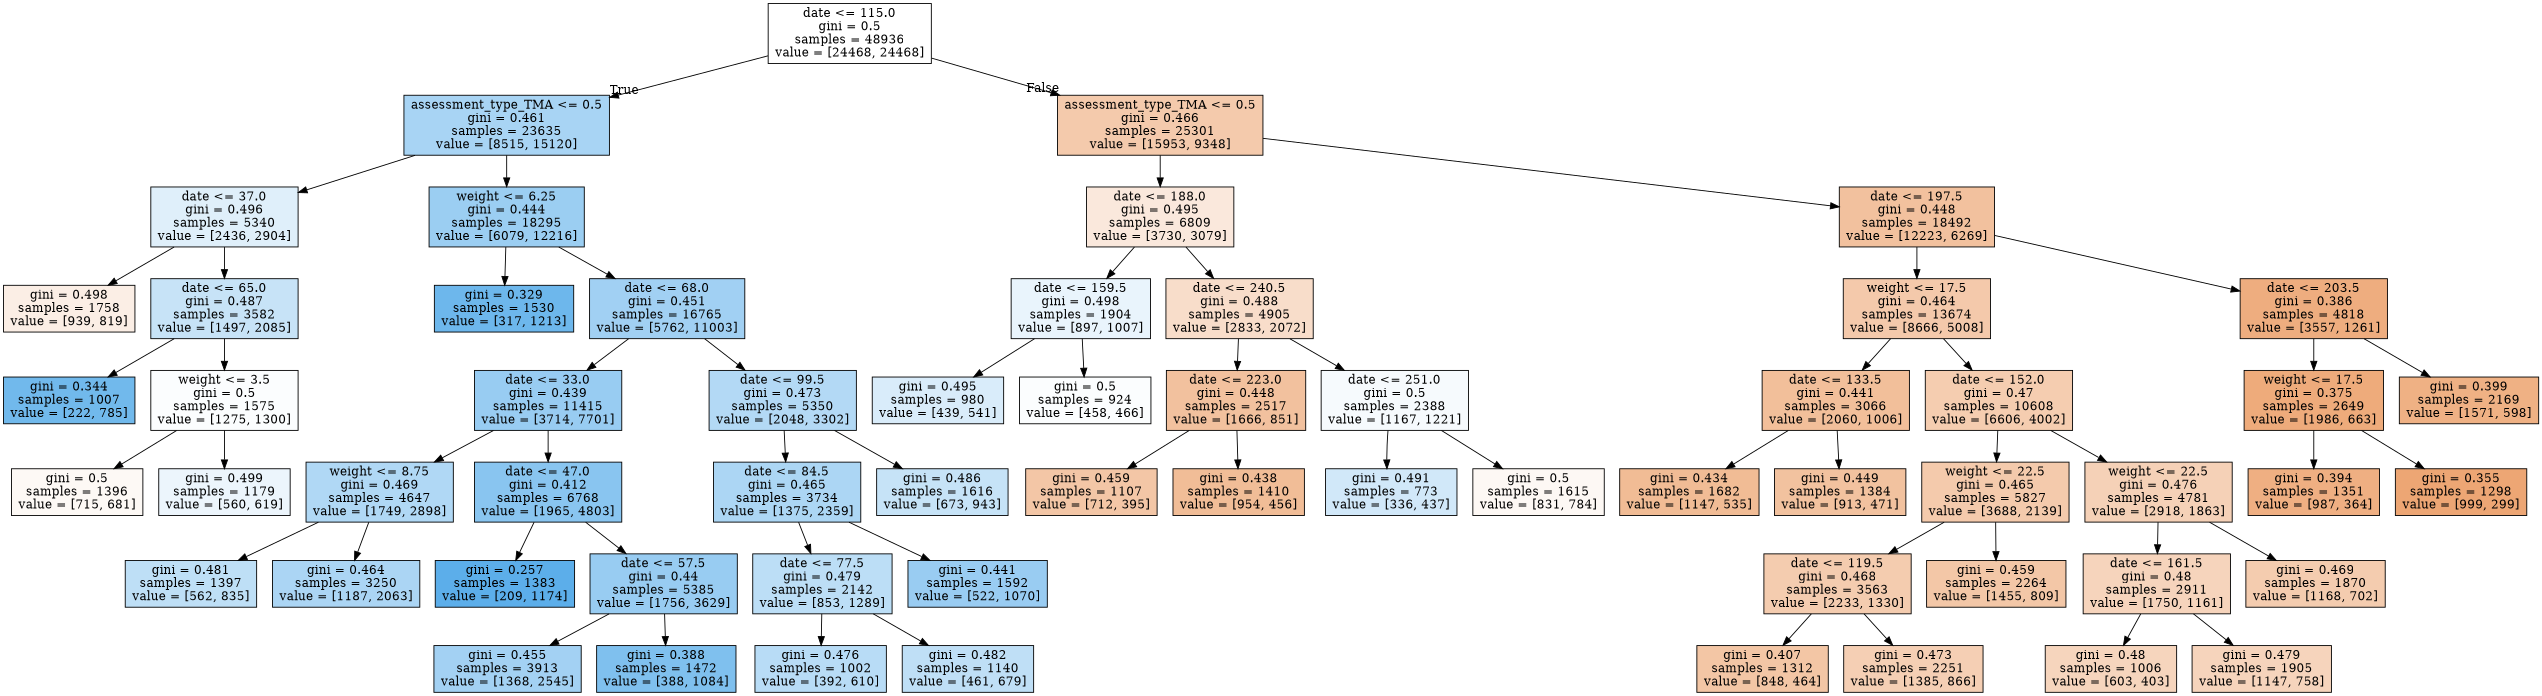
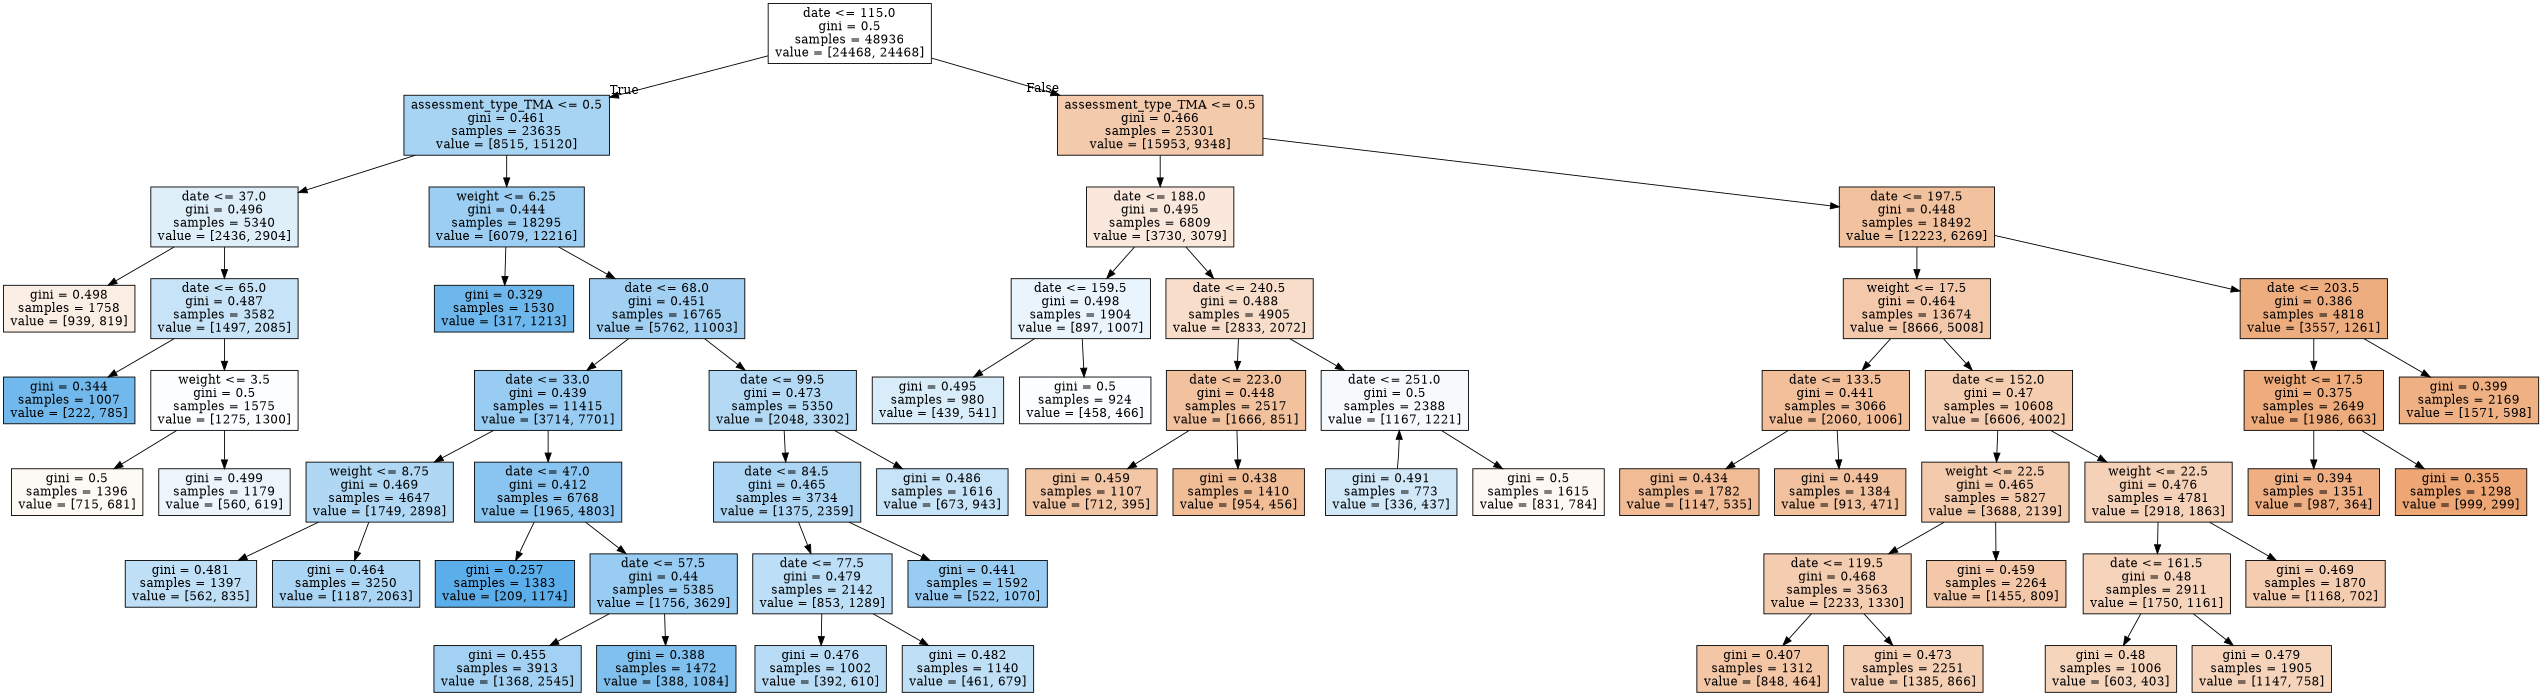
edge "date <= 251.0 gini = 0.5 samples = 2388 value = [1167, 1221]" -> "gini = 0.491 samples = 773 value = [336, 437]": reversed
node "gini = 0.434 samples = 1682 value = [1147, 535]": label "gini = 0.434 samples = 1682 value = [1147, 535]" -> "gini = 0.434 samples = 1782 value = [1147, 535]"
